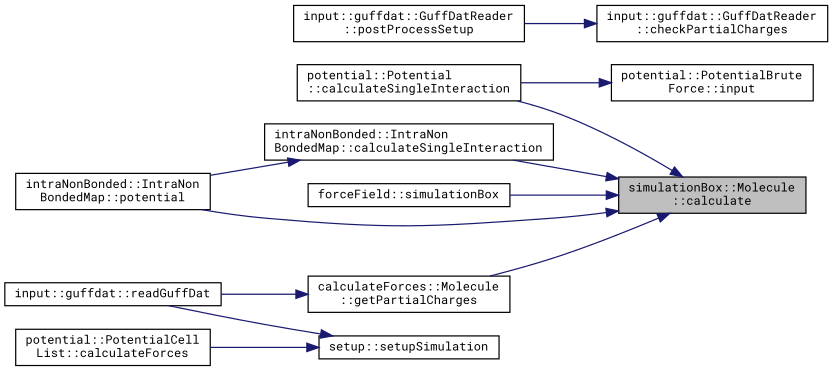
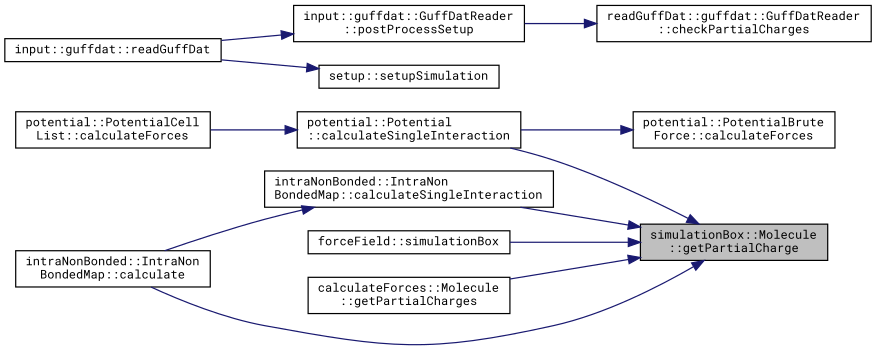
node "input::guffdat::GuffDatReader ::checkPartialCharges": label "input::guffdat::GuffDatReader ::checkPartialCharges" -> "readGuffDat::guffdat::GuffDatReader ::checkPartialCharges"
node "potential::PotentialBrute Force::input": label "potential::PotentialBrute Force::input" -> "potential::PotentialBrute Force::calculateForces"
node "intraNonBonded::IntraNon BondedMap::potential": label "intraNonBonded::IntraNon BondedMap::potential" -> "intraNonBonded::IntraNon BondedMap::calculate"
node "simulationBox::Molecule ::calculate": label "simulationBox::Molecule ::calculate" -> "simulationBox::Molecule ::getPartialCharge"
edge "input::guffdat::readGuffDat" -> "calculateForces::Molecule ::getPartialCharges": now "input::guffdat::readGuffDat" -> "input::guffdat::GuffDatReader ::postProcessSetup"
edge "potential::PotentialCell List::calculateForces" -> "setup::setupSimulation": now "potential::PotentialCell List::calculateForces" -> "potential::Potential ::calculateSingleInteraction"
